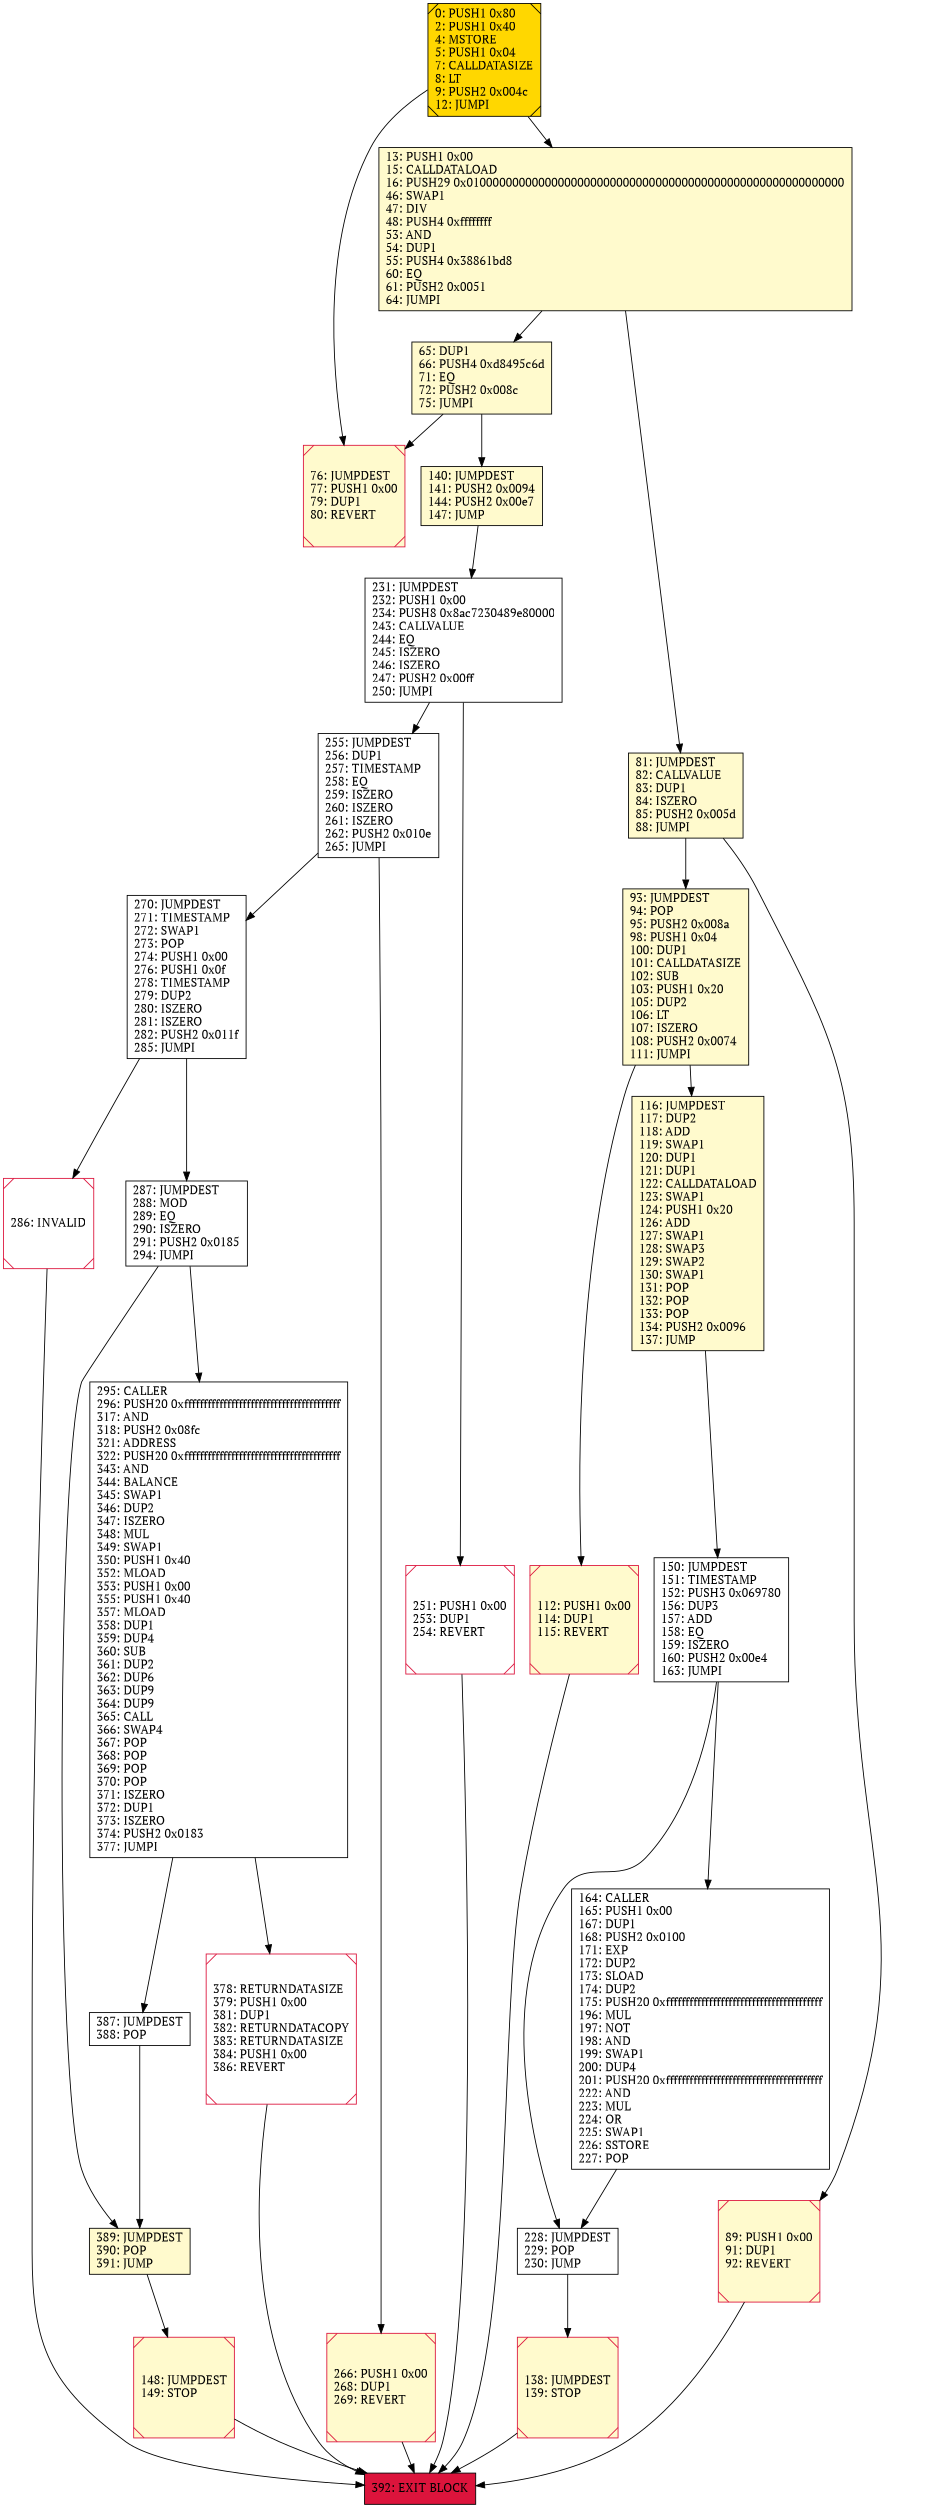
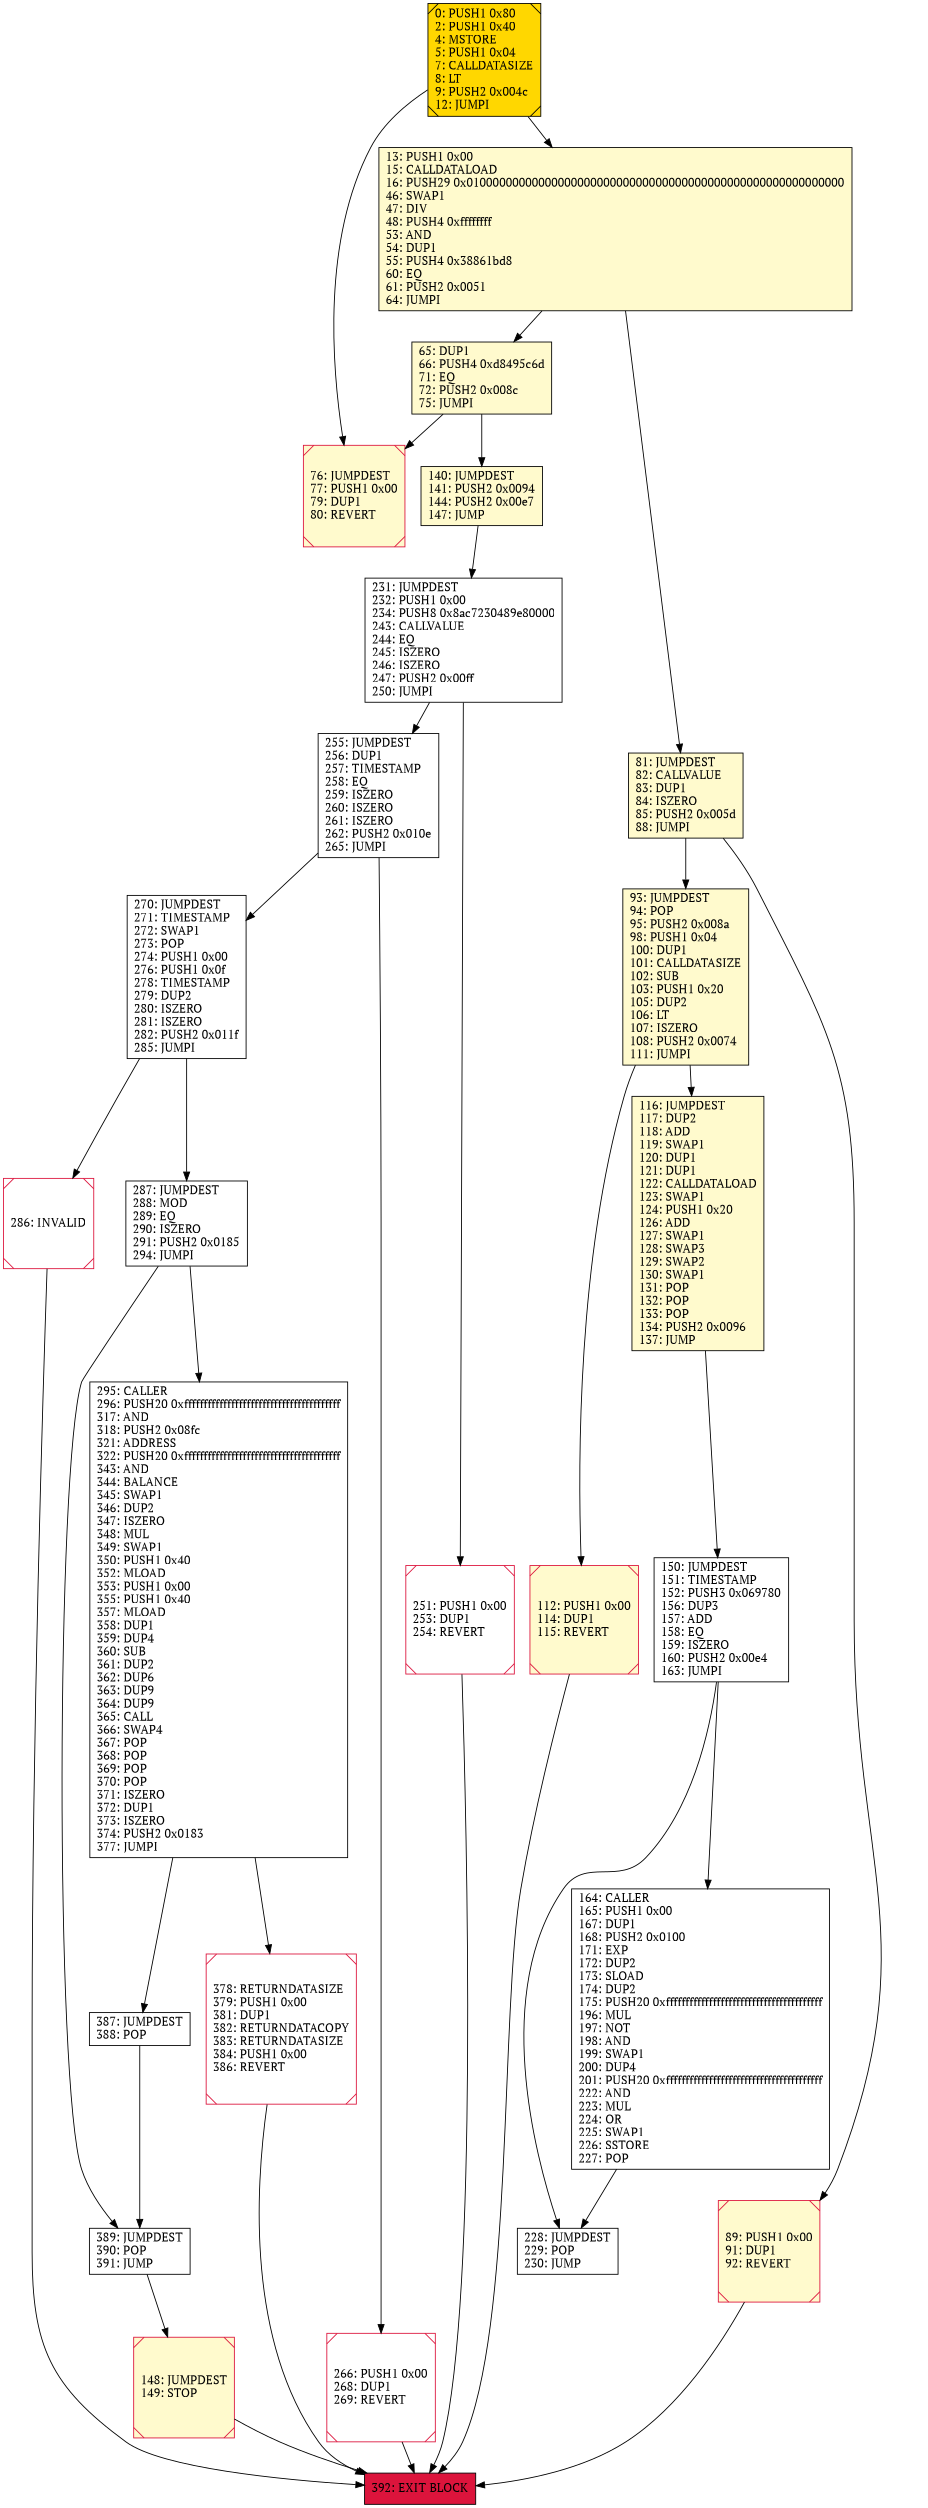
node "389: JUMPDEST 390: POP 391: JUMP": fillcolor lemonchiffon -> white
node "266: PUSH1 0x00 268: DUP1 269: REVERT": fillcolor lemonchiffon -> white
node "138: JUMPDEST 139: STOP": removed
